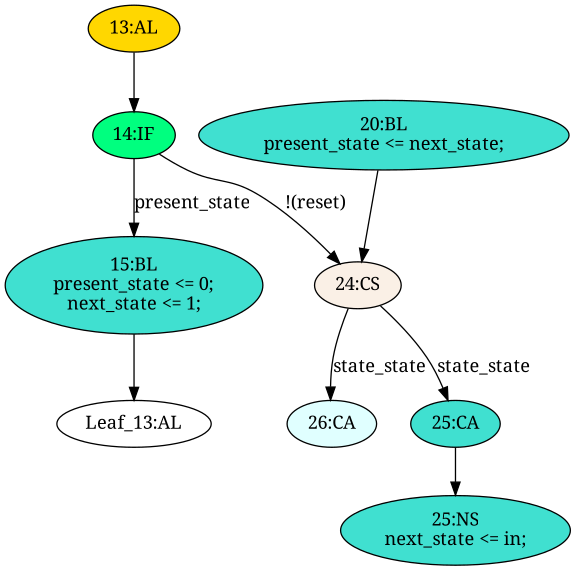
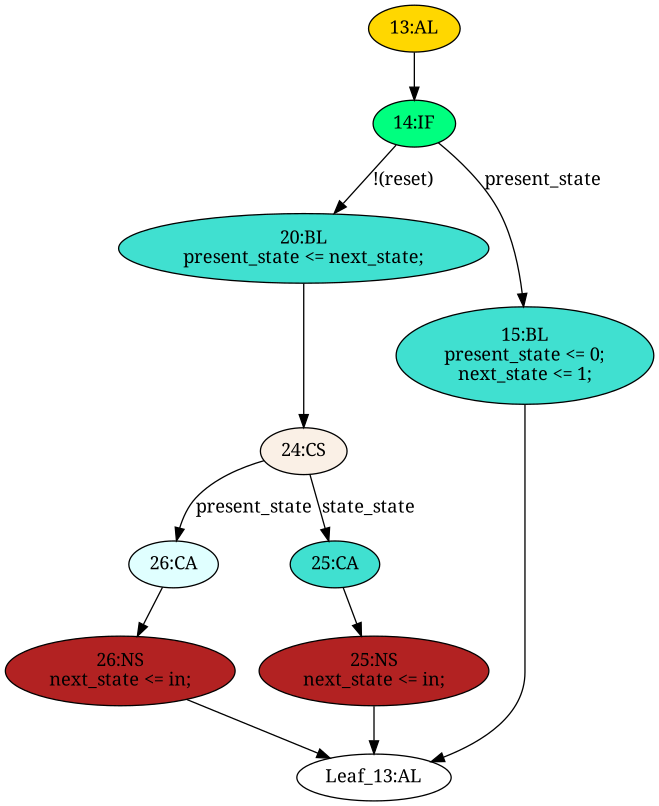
edge "14:IF" -> "24:CS": now "14:IF" -> "20:BL present_state <= next_state;"
edge "24:CS" -> "26:CA": label "state_state" -> "present_state"
node "25:NS next_state <= in;": fillcolor turquoise -> firebrick
node "26:NS next_state <= in;": added
edge "25:NS next_state <= in;" -> "Leaf_13:AL": added
